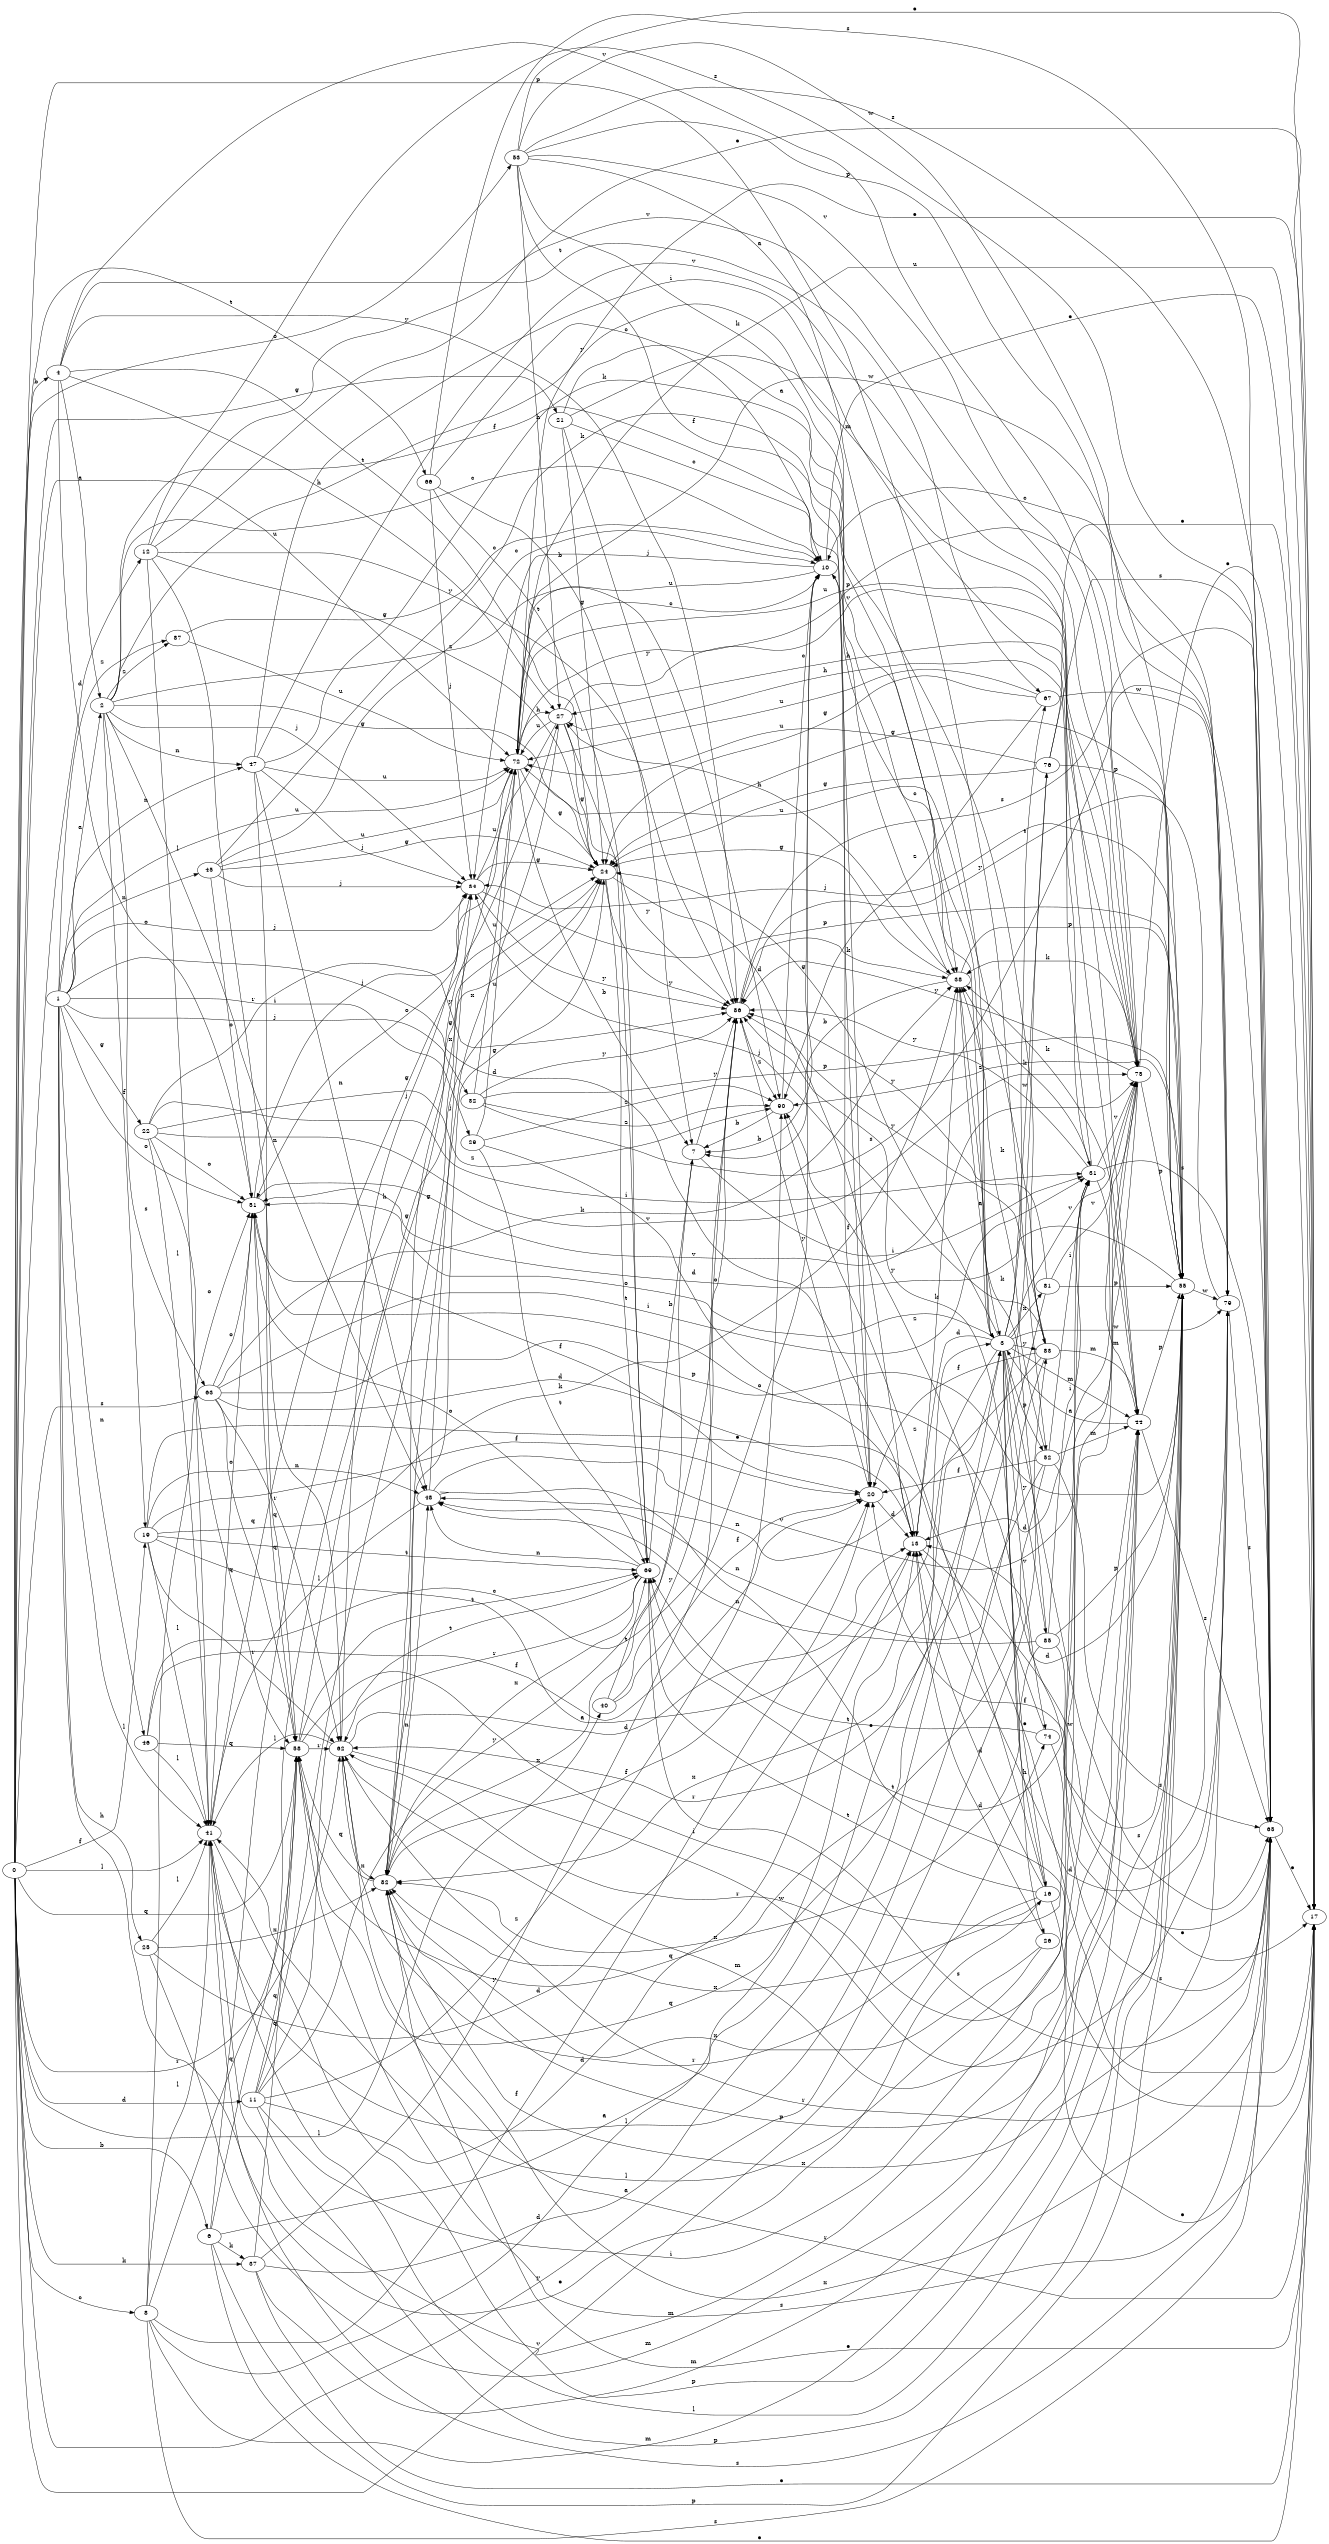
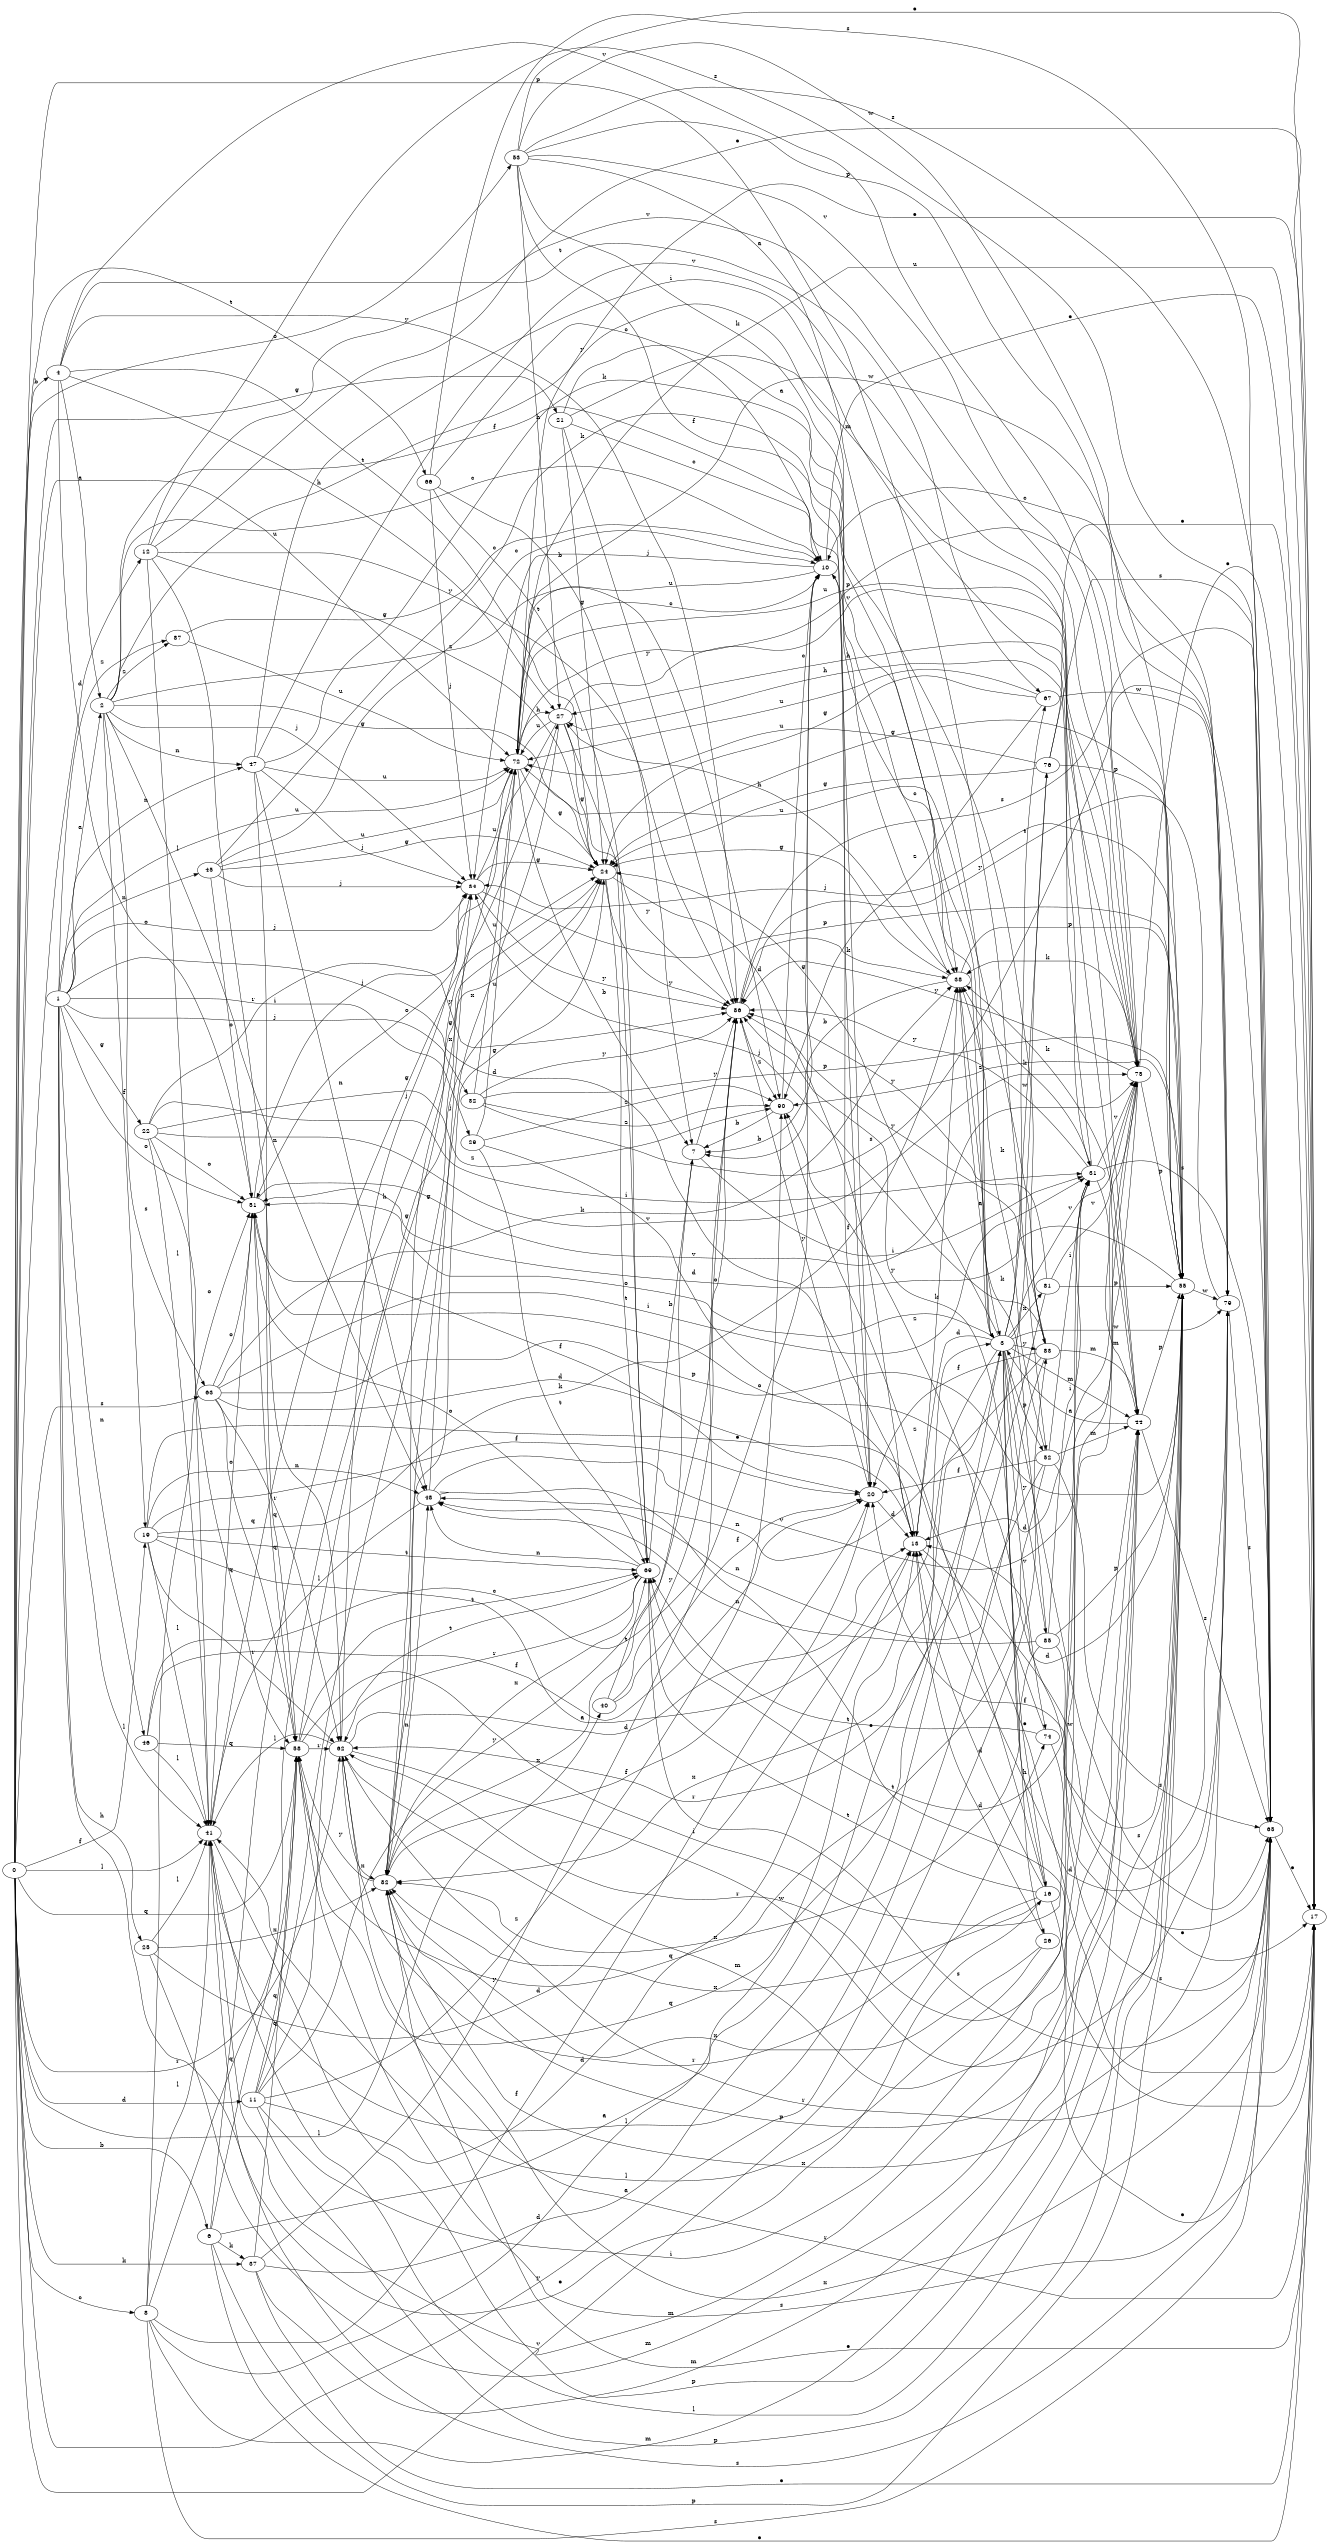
edge "82" -> "58": label "q" -> "y"
